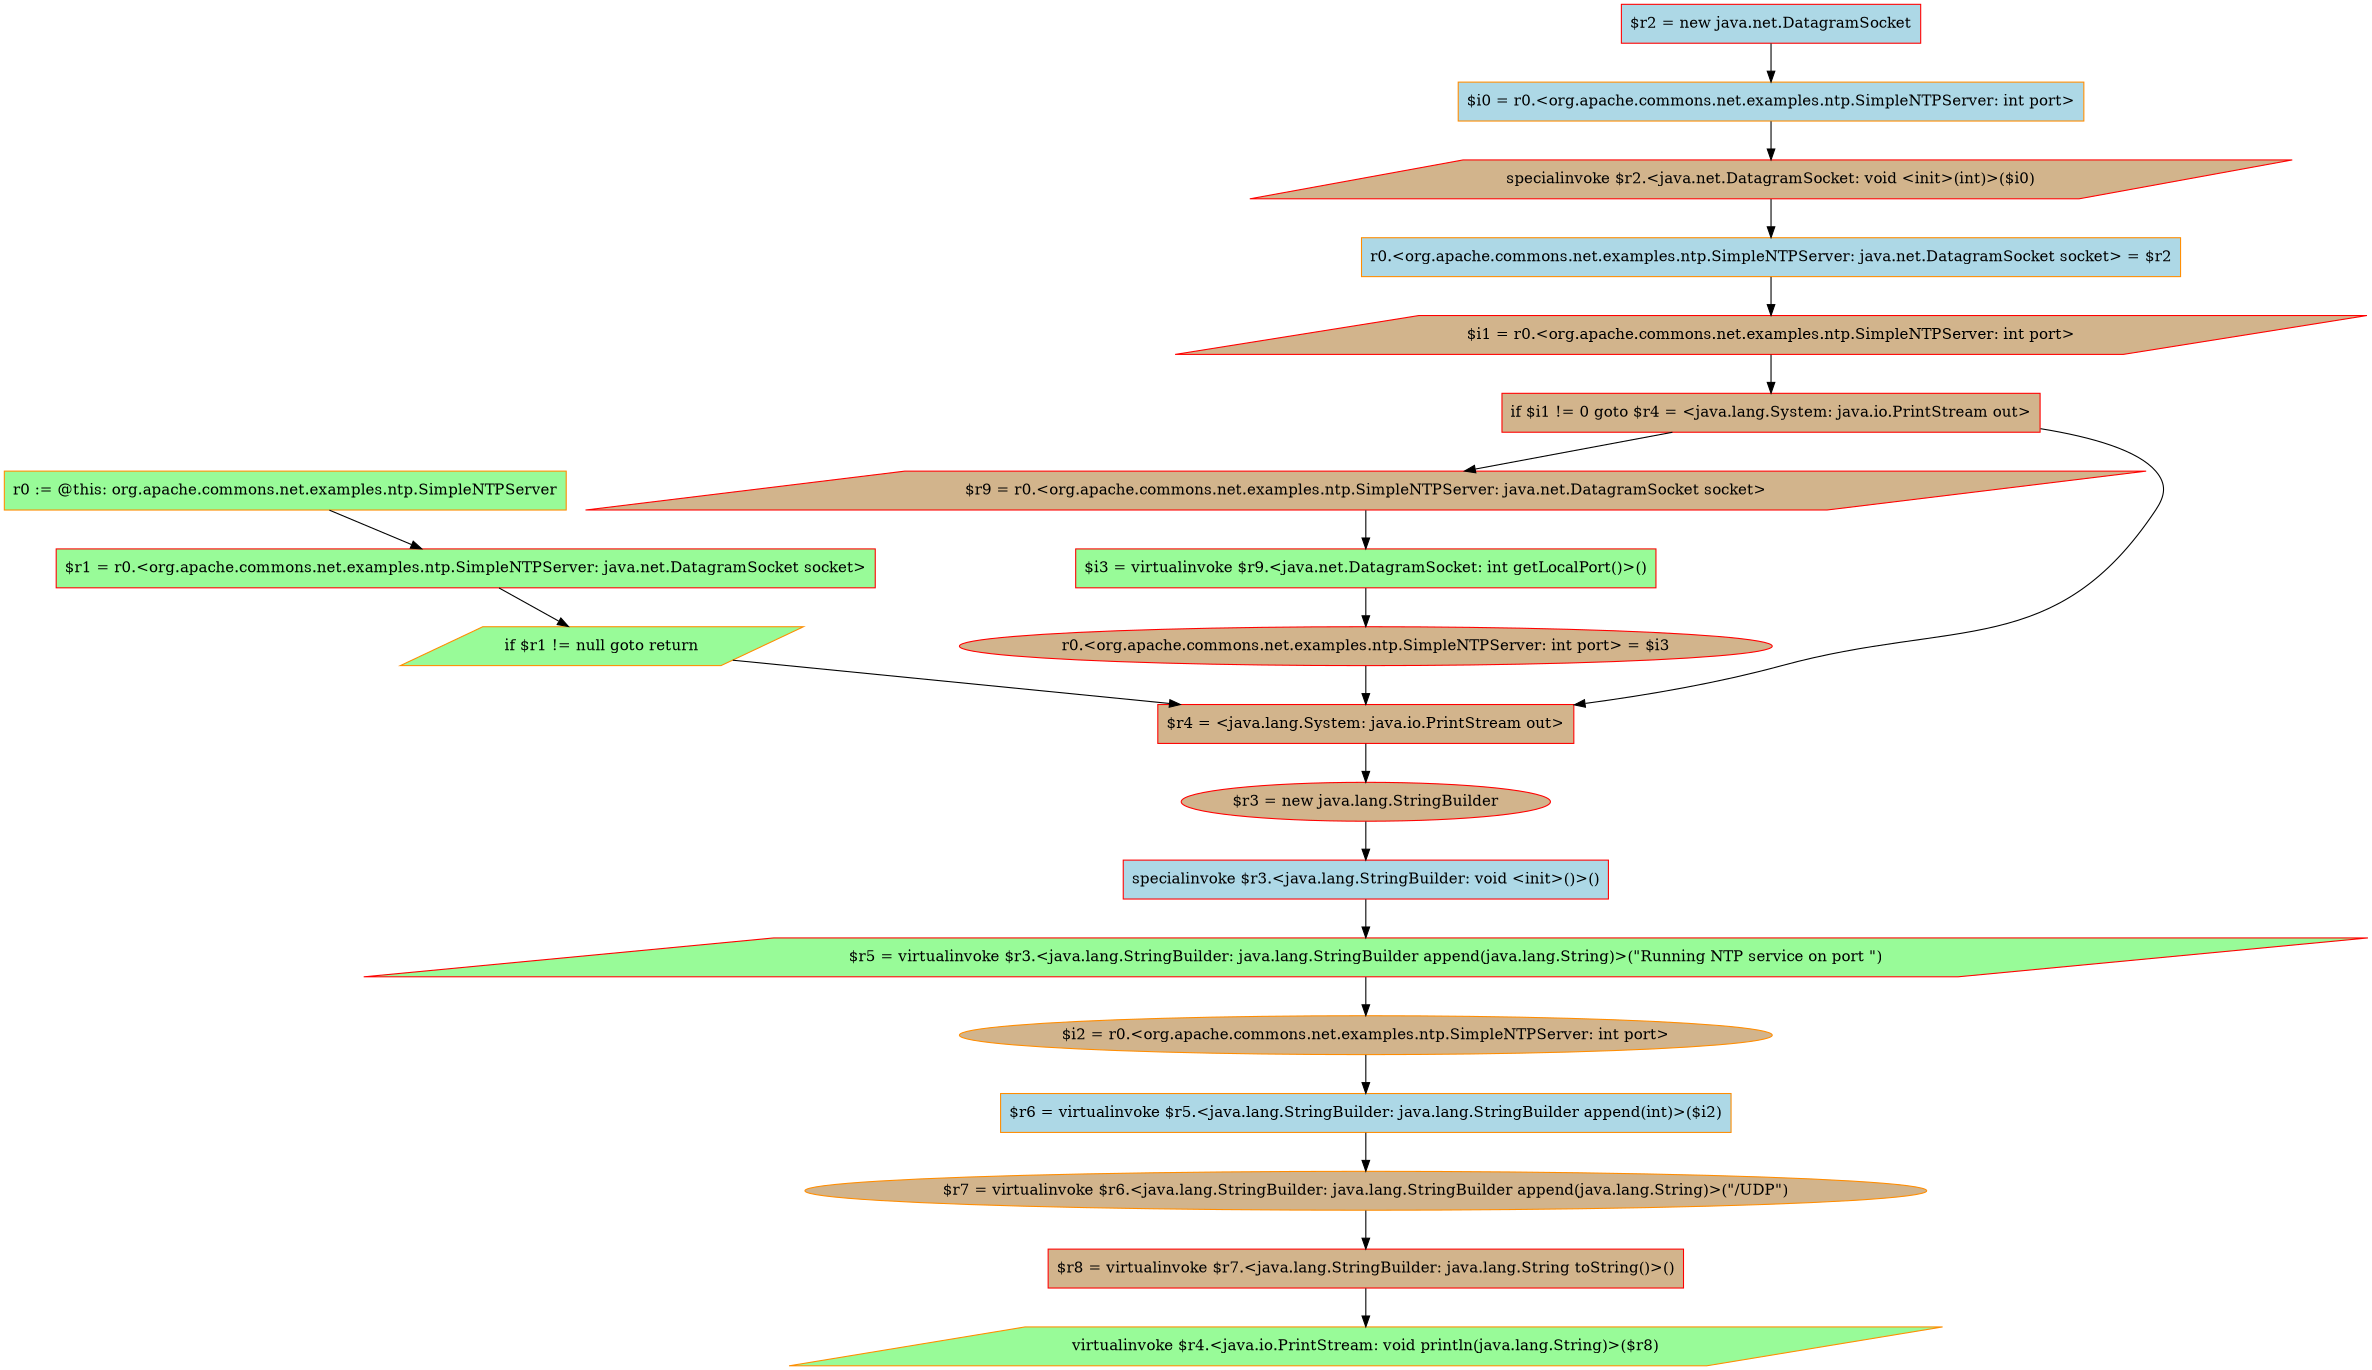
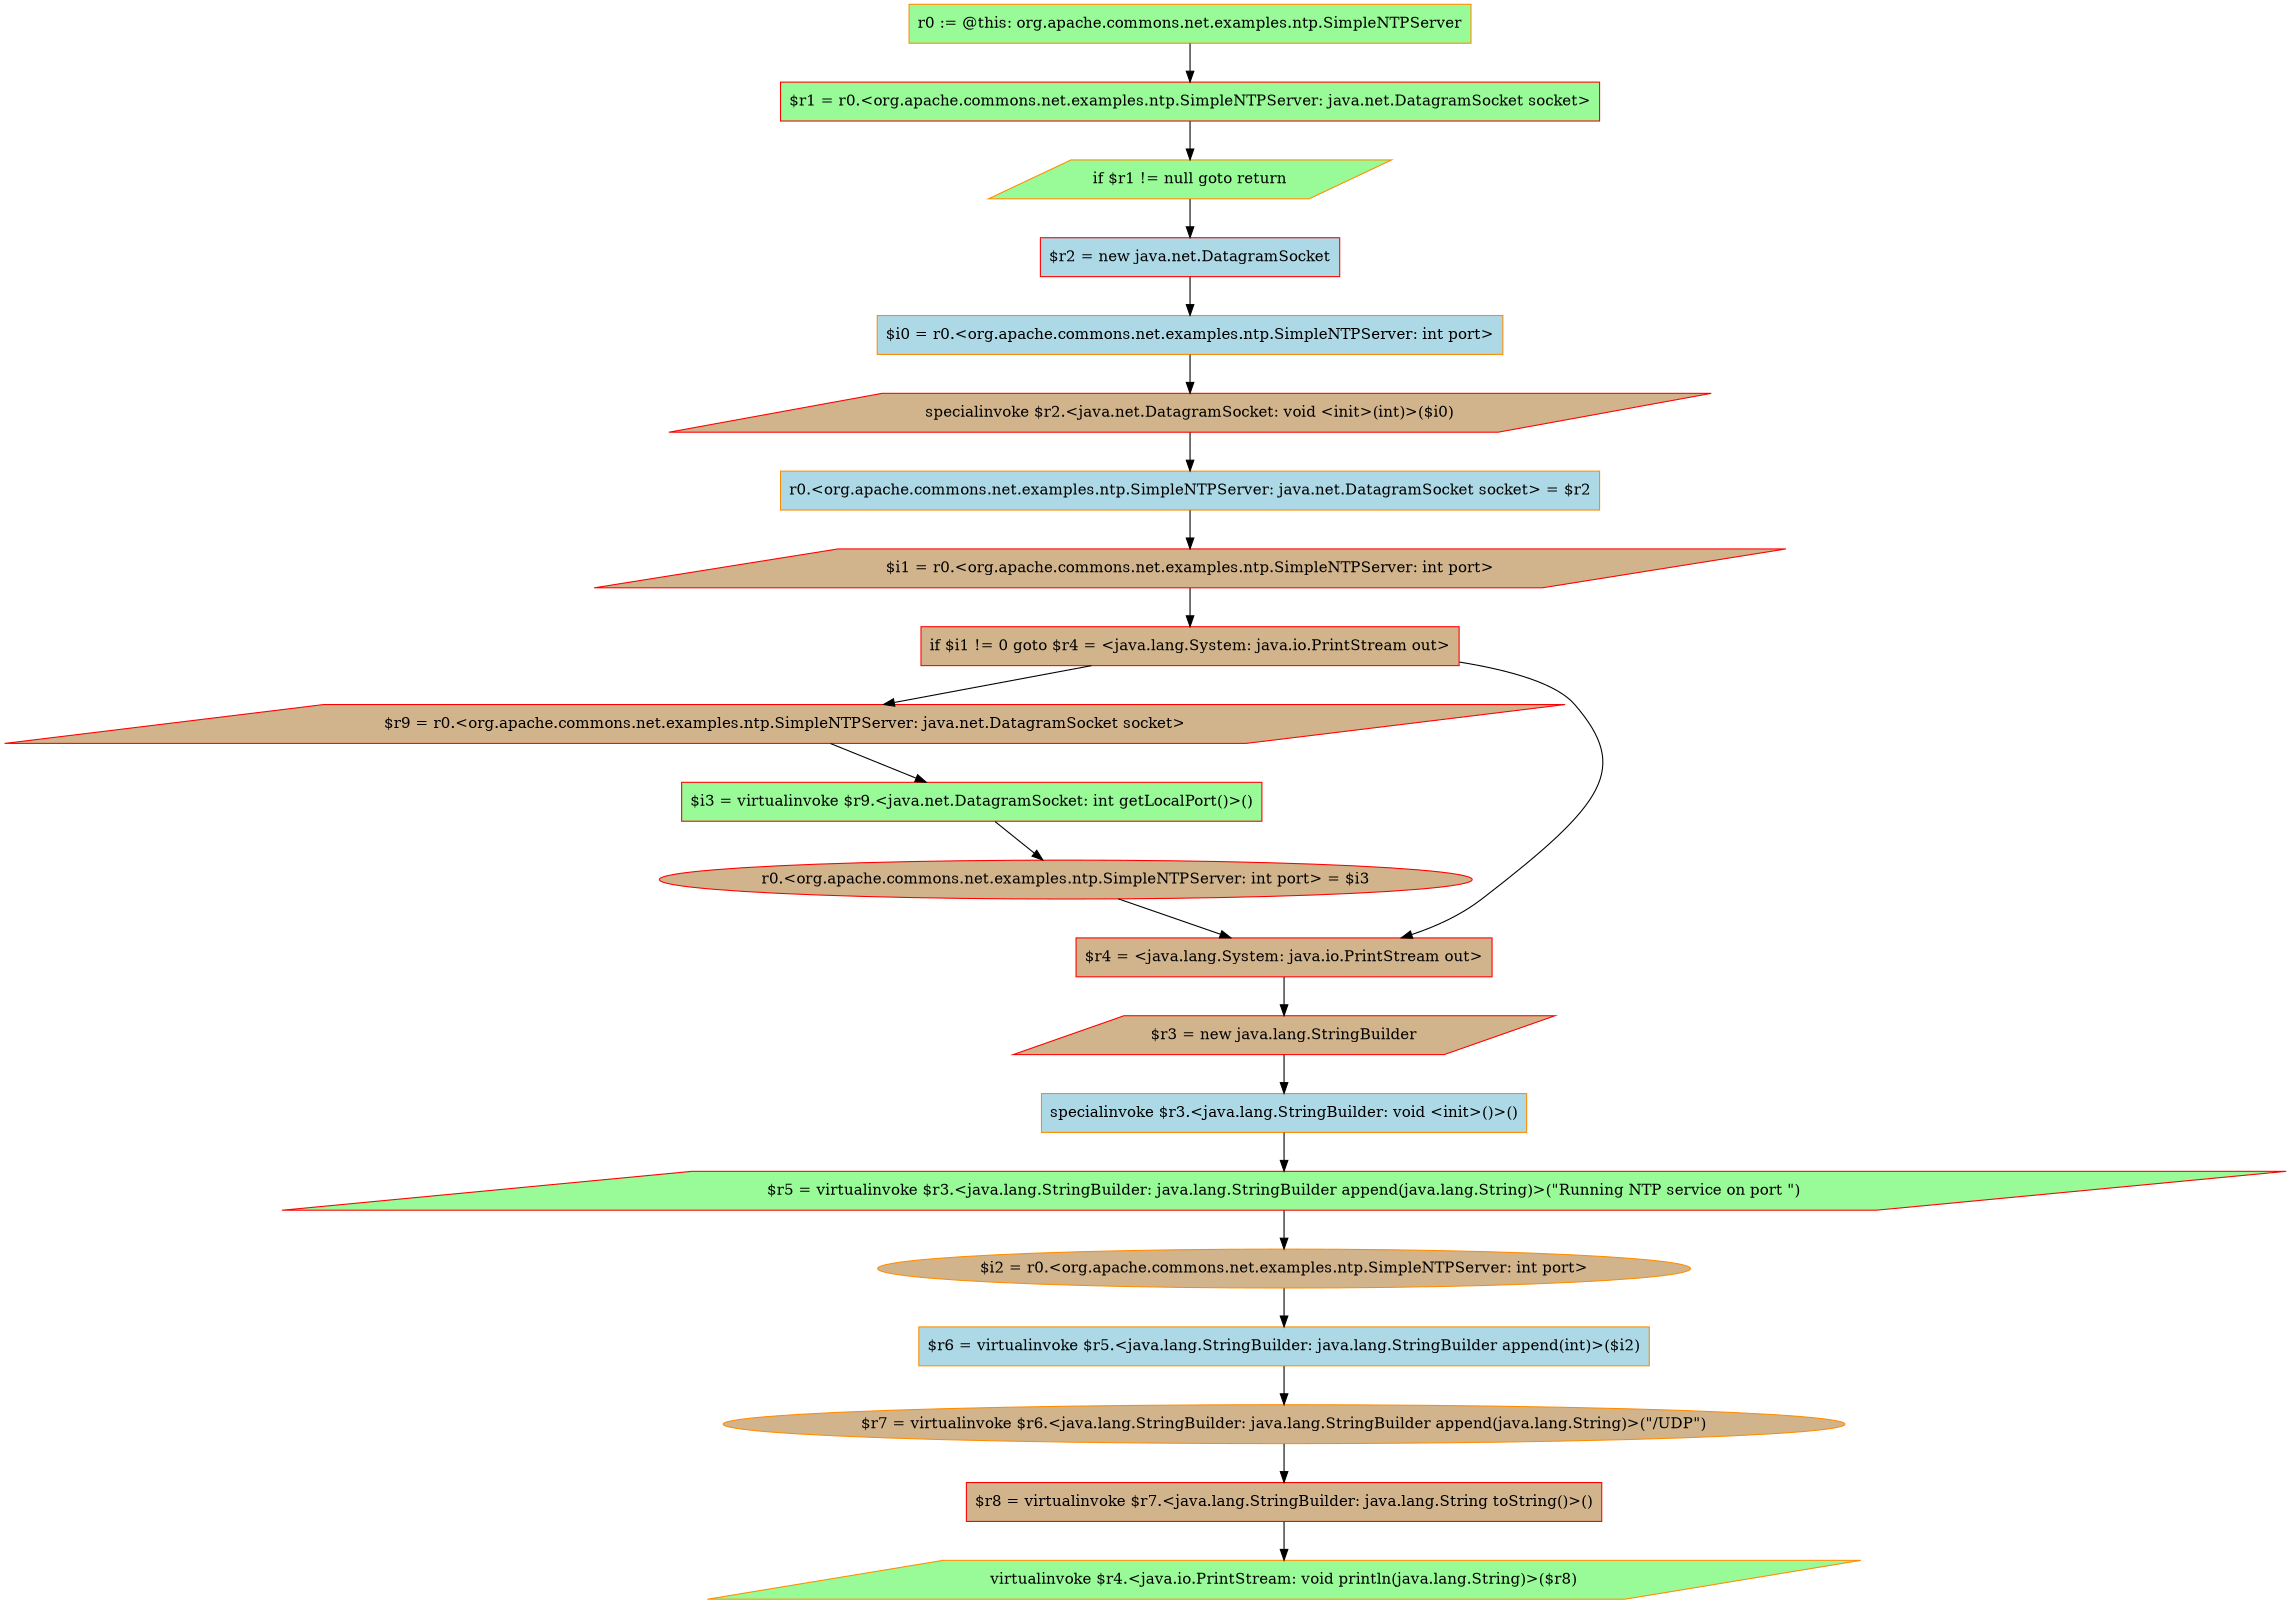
edge "if $r1 != null goto return" -> "$r4 = <java.lang.System: java.io.PrintStream out>": now "if $r1 != null goto return" -> "$r2 = new java.net.DatagramSocket"
node "$r3 = new java.lang.StringBuilder": shape ellipse -> parallelogram
node "specialinvoke $r3.<java.lang.StringBuilder: void <init>()>()": color red -> darkorange
